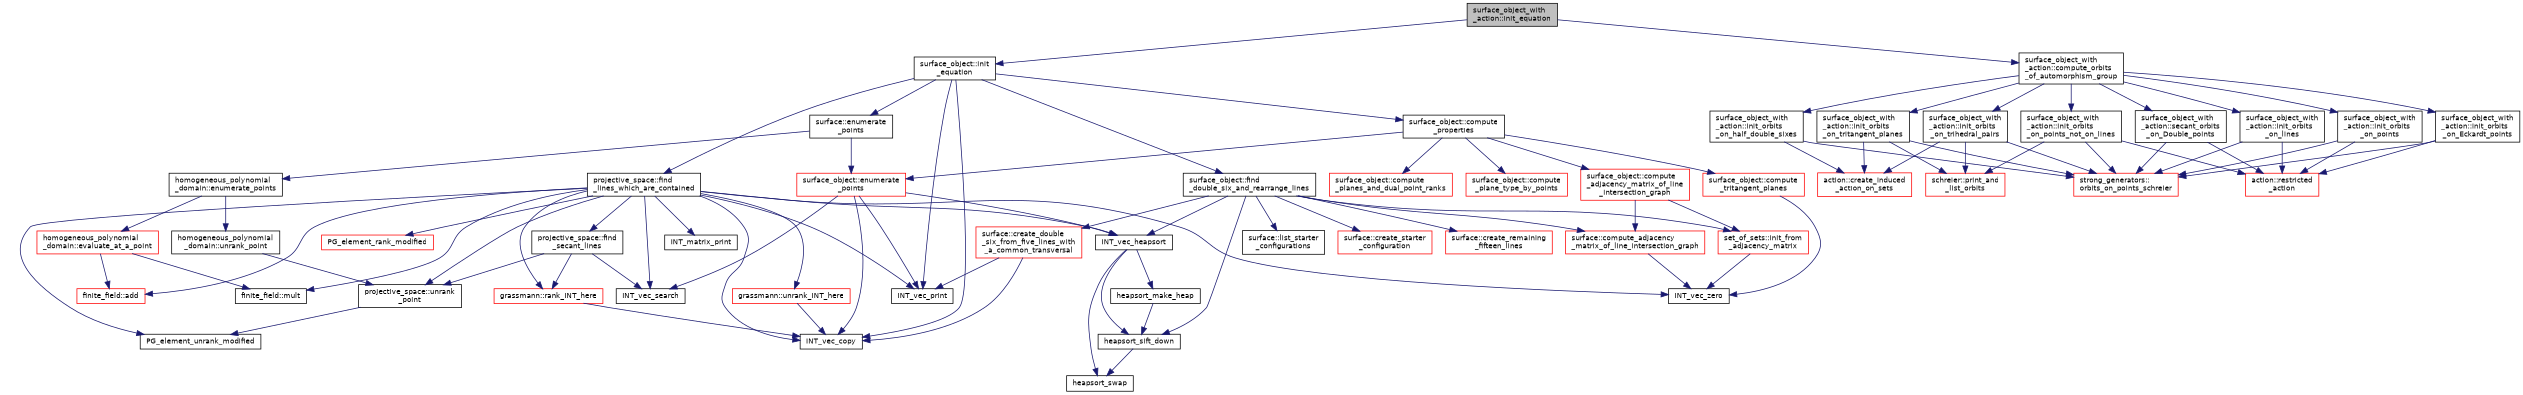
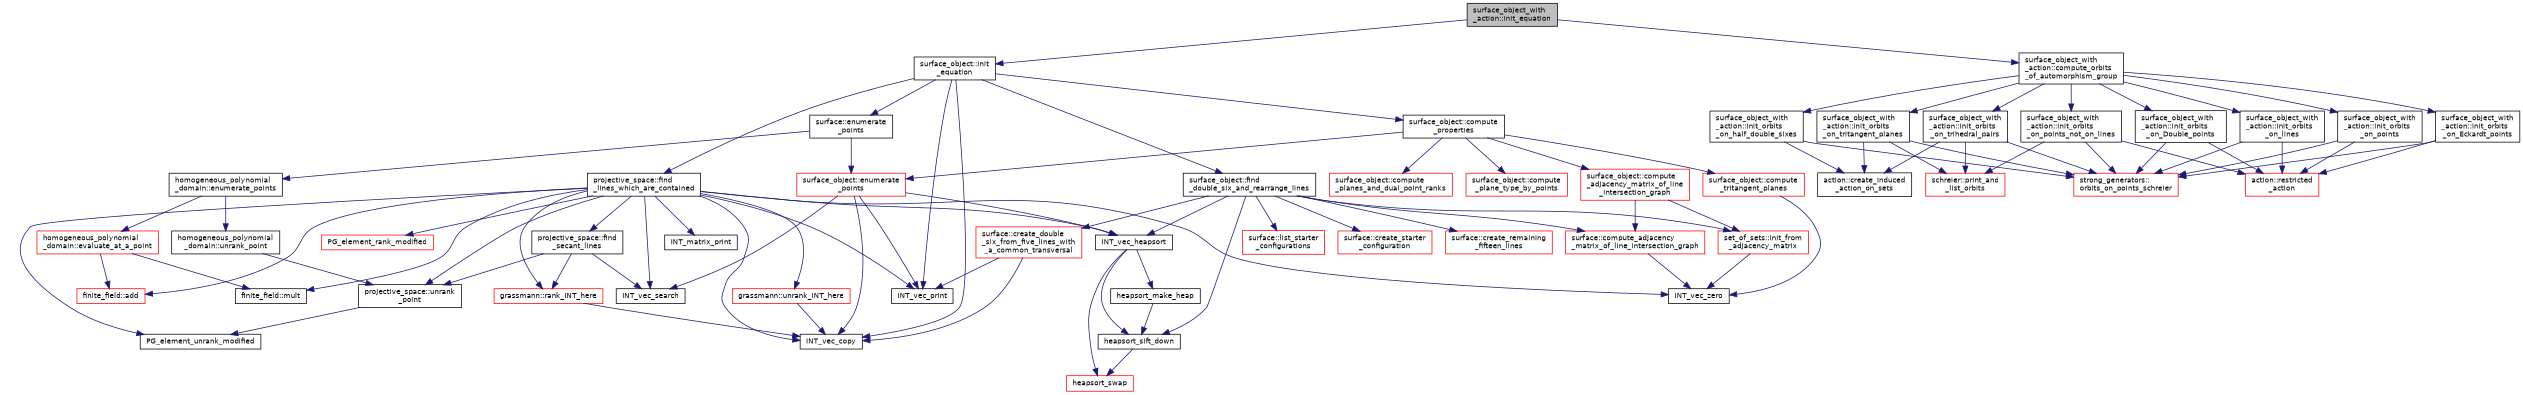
node "surface_object_with _action::secant_orbits _on_Double_points": label "surface_object_with _action::secant_orbits _on_Double_points" -> "surface_object_with _action::init_orbits _on_Double_points"
node "action::create_induced _action_on_sets": color red -> black
node "surface::list_starter _configurations": color black -> red
node "heapsort_swap": color black -> red
